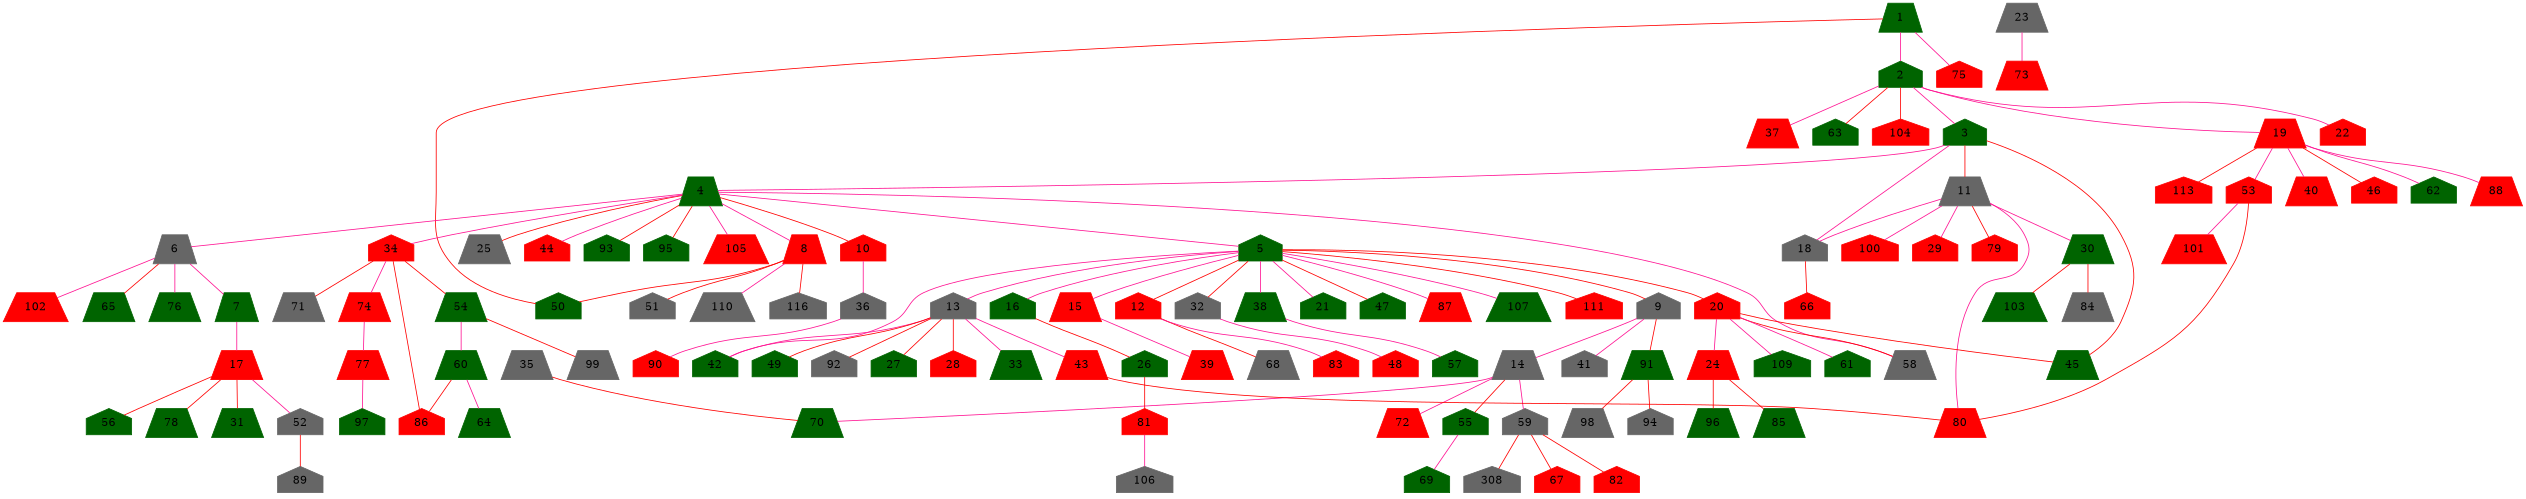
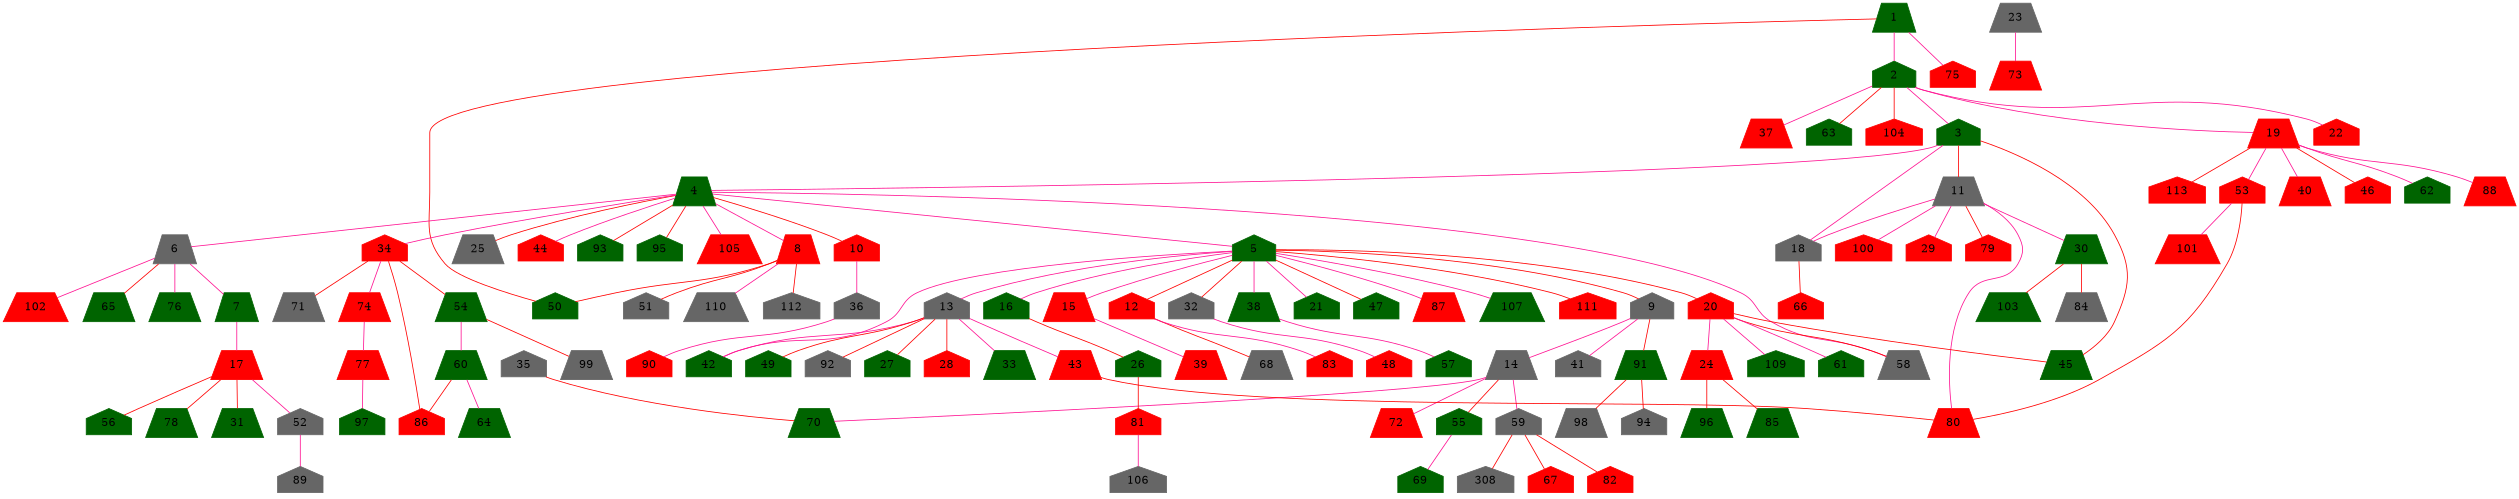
node "116": label "116" -> "112"
node "35": shape trapezium -> house
edge "52" -- "89": color red -> deeppink
